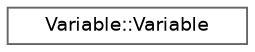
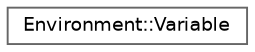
node "Variable::Variable": label "Variable::Variable" -> "Environment::Variable"
